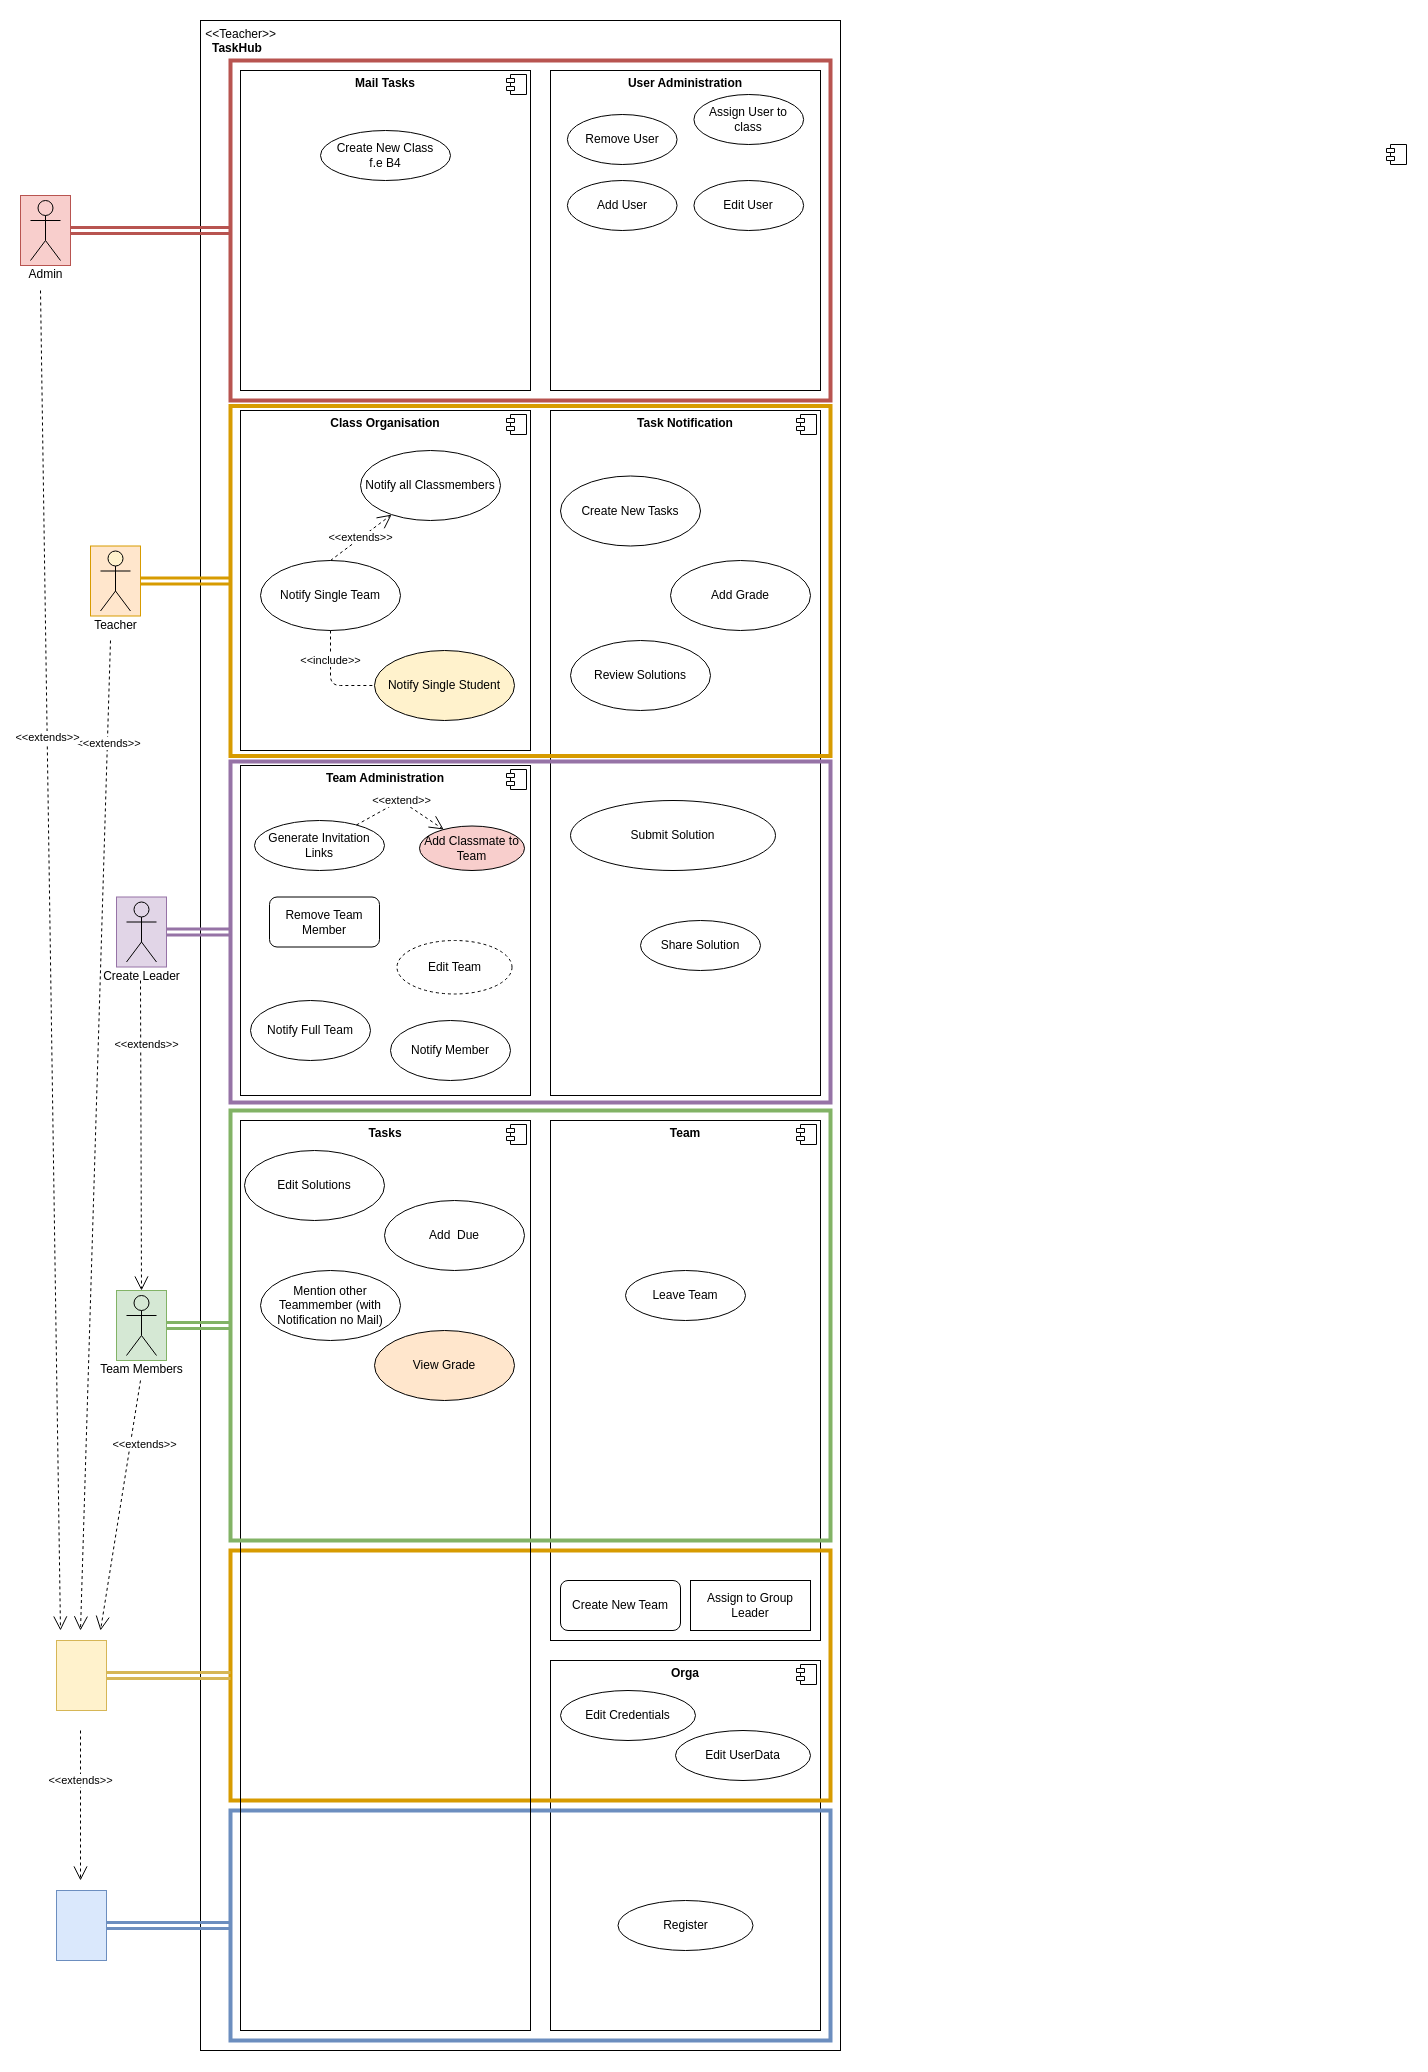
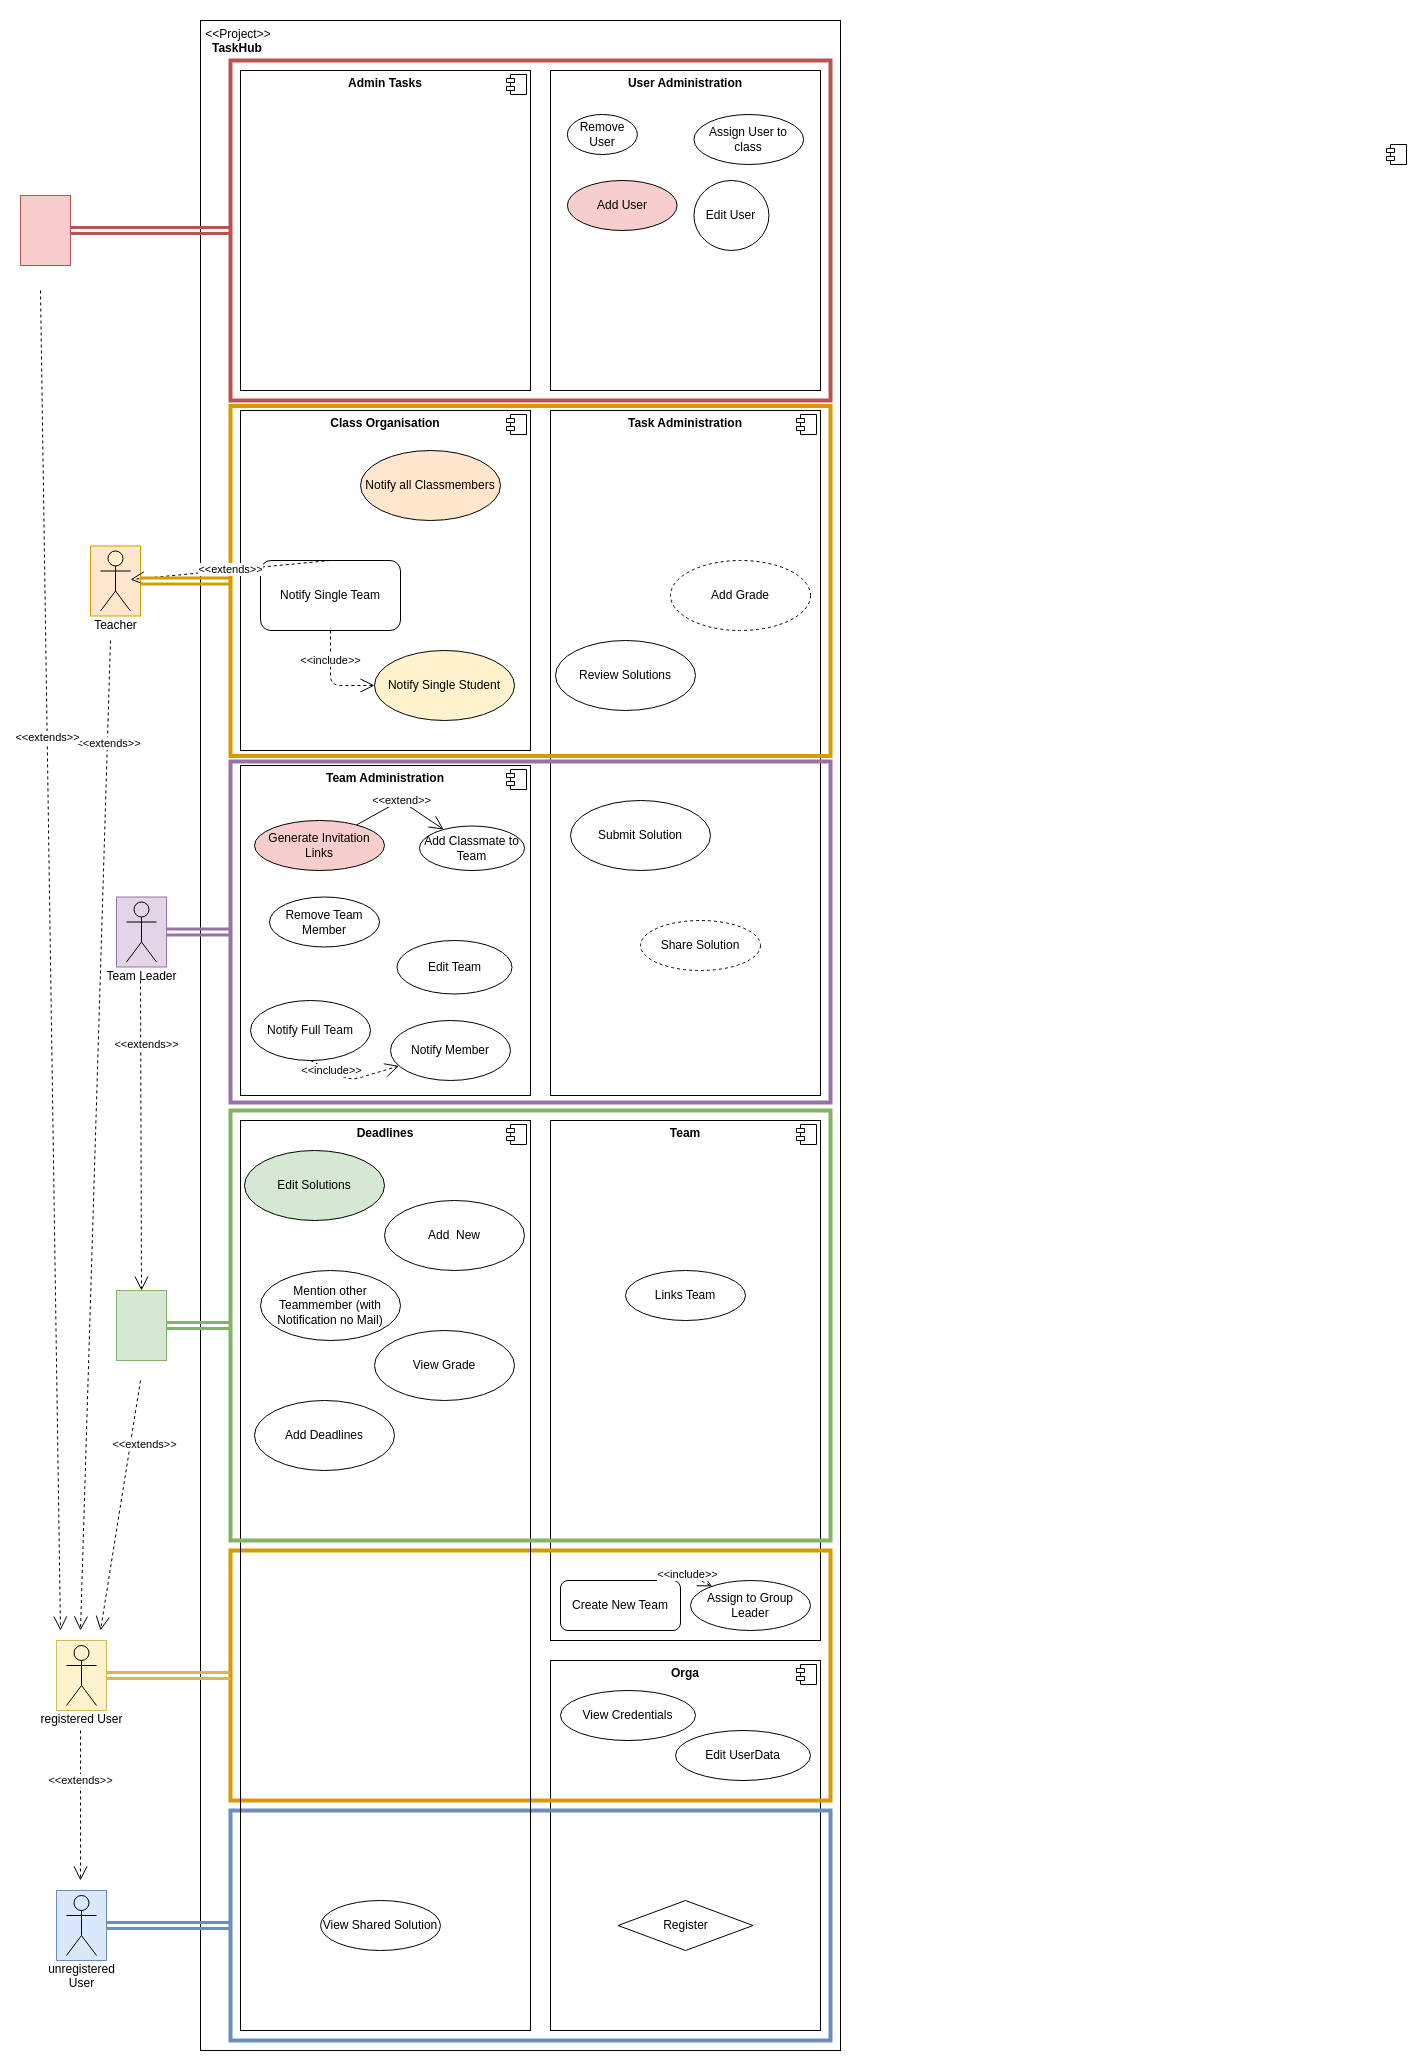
node "<<Teacher>> TaskHub": label "<<Teacher>> TaskHub" -> "<<Project>> TaskHub"
node "Mail Tasks": label "Mail Tasks" -> "Admin Tasks"
node "Assign User to class": moved (749, 120) -> (749, 140)
node "Remove User": size 110x50 -> 70x40
node "Create New Class f.e B4": removed
node "Add User": fillcolor #ffffff -> #f8cecc
node "Edit User": size 110x50 -> 75x70
node "Admin": removed
node "Task Notification": label "Task Notification" -> "Task Administration"
node "Notify all Classmembers": fillcolor #ffffff -> #ffe6cc
node "Create New Tasks": removed
edge "Notify Single Team" -> "Notify all Classmembers": now "Notify Single Team" -> "Teacher"
node "Notify Single Team": shape ellipse -> rounded rectangle
node "Add Grade": style solid -> dashed
node "Review Solutions": moved (641, 676) -> (626, 676)
edge "Notify Single Team" -- "Notify Single Student": arrowhead none -> open
edge "Generate Invitation Links" -> "Add Classmate to Team": style dashed -> solid
node "Submit Solution": size 205x70 -> 140x70
node "Generate Invitation Links": fillcolor #ffffff -> #f8cecc
node "Add Classmate to Team": fillcolor #f8cecc -> #ffffff
node "Remove Team Member": shape rounded rectangle -> ellipse
node "Share Solution": style solid -> dashed
node "Edit Team": style dashed -> solid
node "Create Leader": label "Create Leader" -> "Team Leader"
edge "Notify Full Team" -> "Notify Member": added, label "<<include>>"
node "Tasks": label "Tasks" -> "Deadlines"
node "Edit Solutions": fillcolor #ffffff -> #d5e8d4
node "Add Due": label "Add Due" -> "Add New"
node "Leave Team": label "Leave Team" -> "Links Team"
node "Team Members": removed
node "View Grade": fillcolor #ffe6cc -> #ffffff
node "Add Deadlines": added
edge "Create New Team" -> "Assign to Group Leader": added, label "<<include>>"
node "Assign to Group Leader": shape rectangle -> ellipse
node "registered User": added
node "Edit Credentials": label "Edit Credentials" -> "View Credentials"
node "unregistered User": added
node "View Shared Solution": added
node "Register": shape ellipse -> diamond
